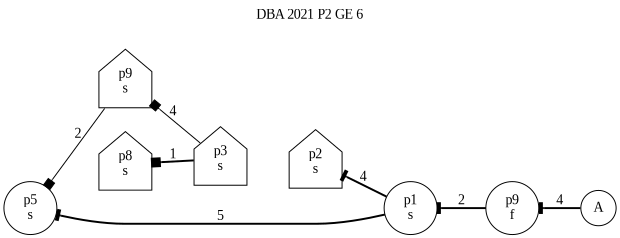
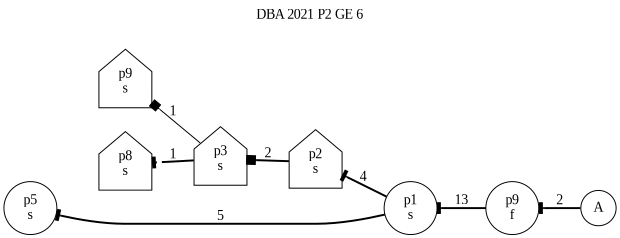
edge "p3 s" -> "p9 s": label "4" -> "1"
edge "p9 s" -> "p5 s": removed, label "2"
edge "p3 s" -> "p8 s": arrowhead box -> tee
edge "p2 s" -> "p3 s": added, label "2"
edge "p9 f" -> "p1 s": label "2" -> "13"
edge "A" -> "p9 f": label "4" -> "2"
